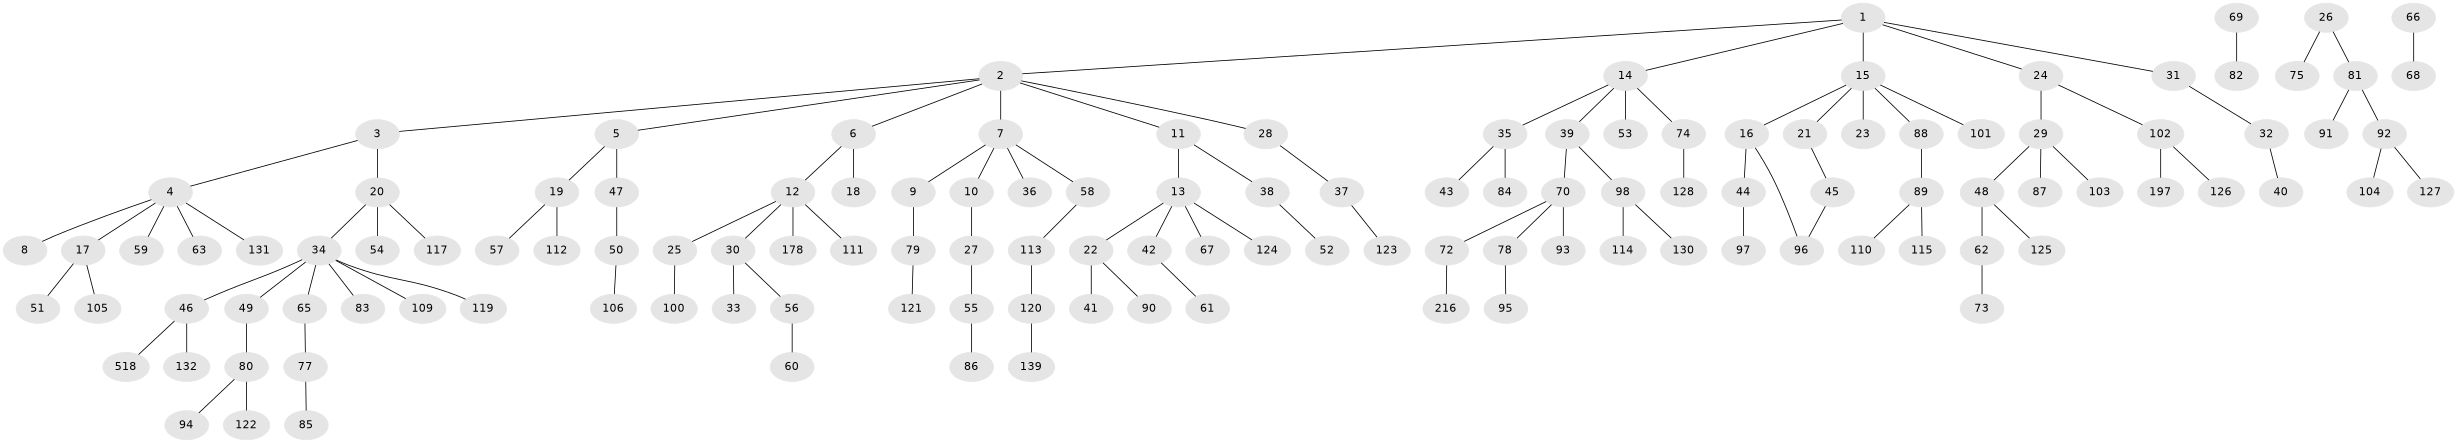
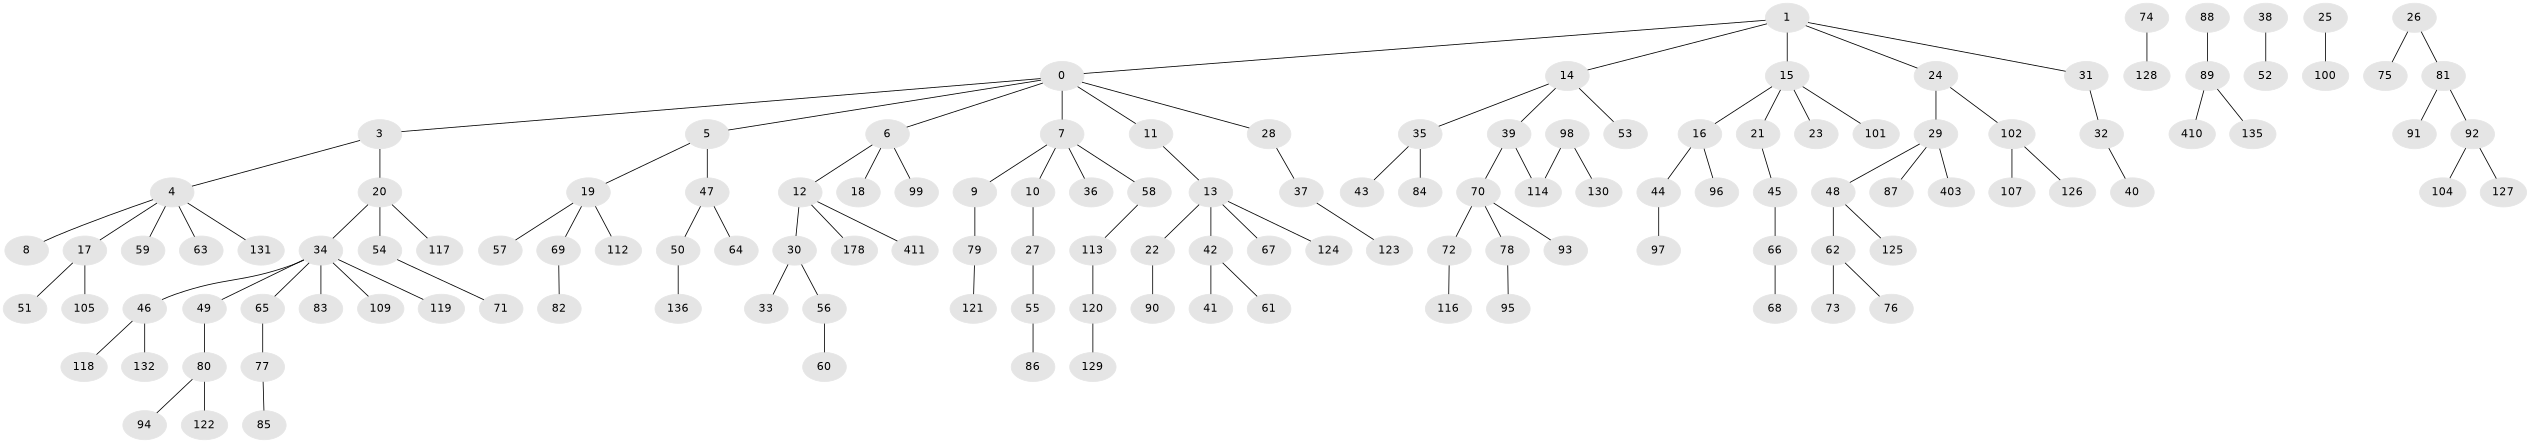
node "2": label "2" -> "0"
edge "14" -- "74": removed
edge "15" -- "88": removed
edge "11" -- "38": removed
edge "39" -- "98": now "39" -- "114"
node "99": added
node "103": label "103" -> "403"
node "197": label "197" -> "107"
edge "12" -- "25": removed
edge "19" -- "69": added
edge "45" -- "96": now "45" -- "66"
node "64": added
node "111": label "111" -> "411"
node "110": label "110" -> "410"
node "115": label "115" -> "135"
edge "22" -- "41": now "42" -- "41"
node "71": added
node "106": label "106" -> "136"
node "216": label "216" -> "116"
node "76": added
node "518": label "518" -> "118"
node "139": label "139" -> "129"
